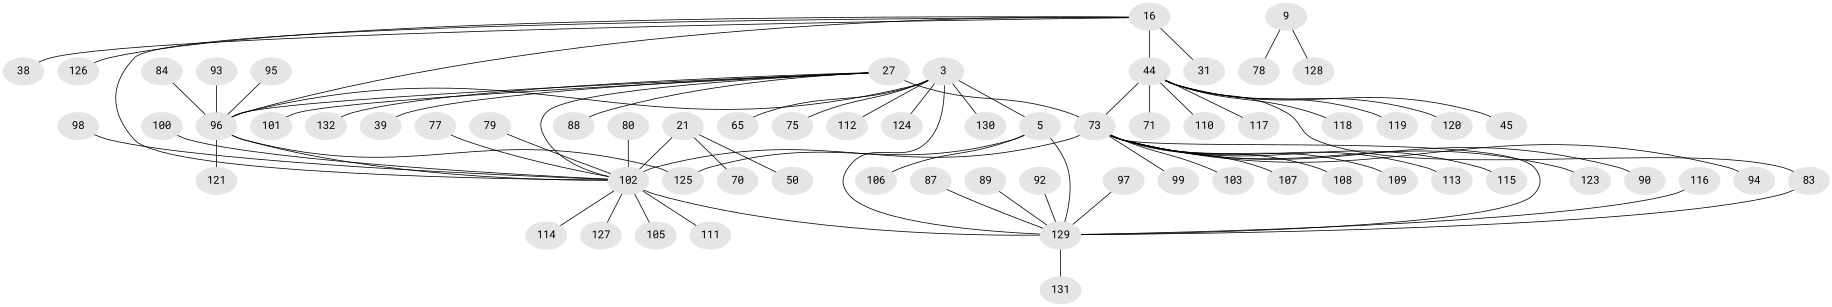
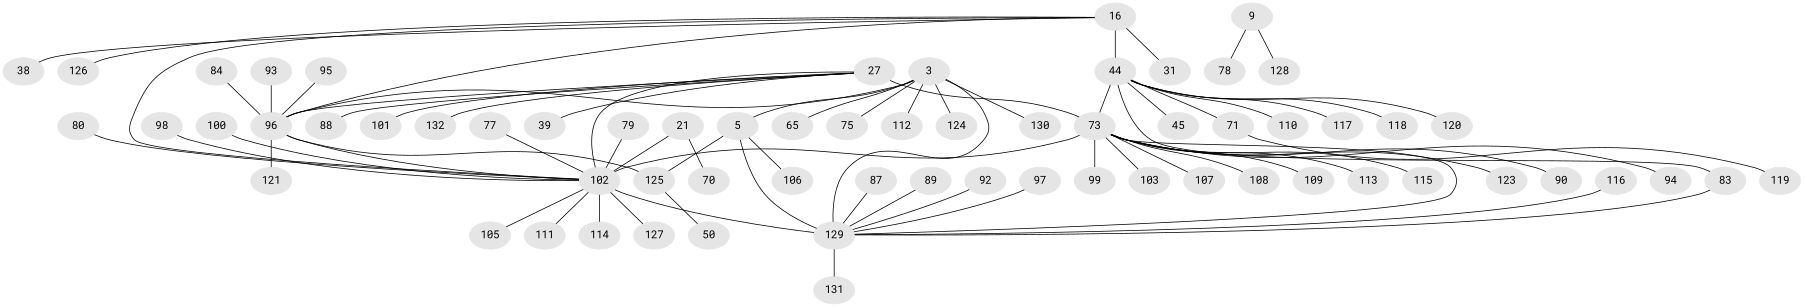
edge "44" -- "119": now "71" -- "119"
edge "21" -- "50": now "125" -- "50"
